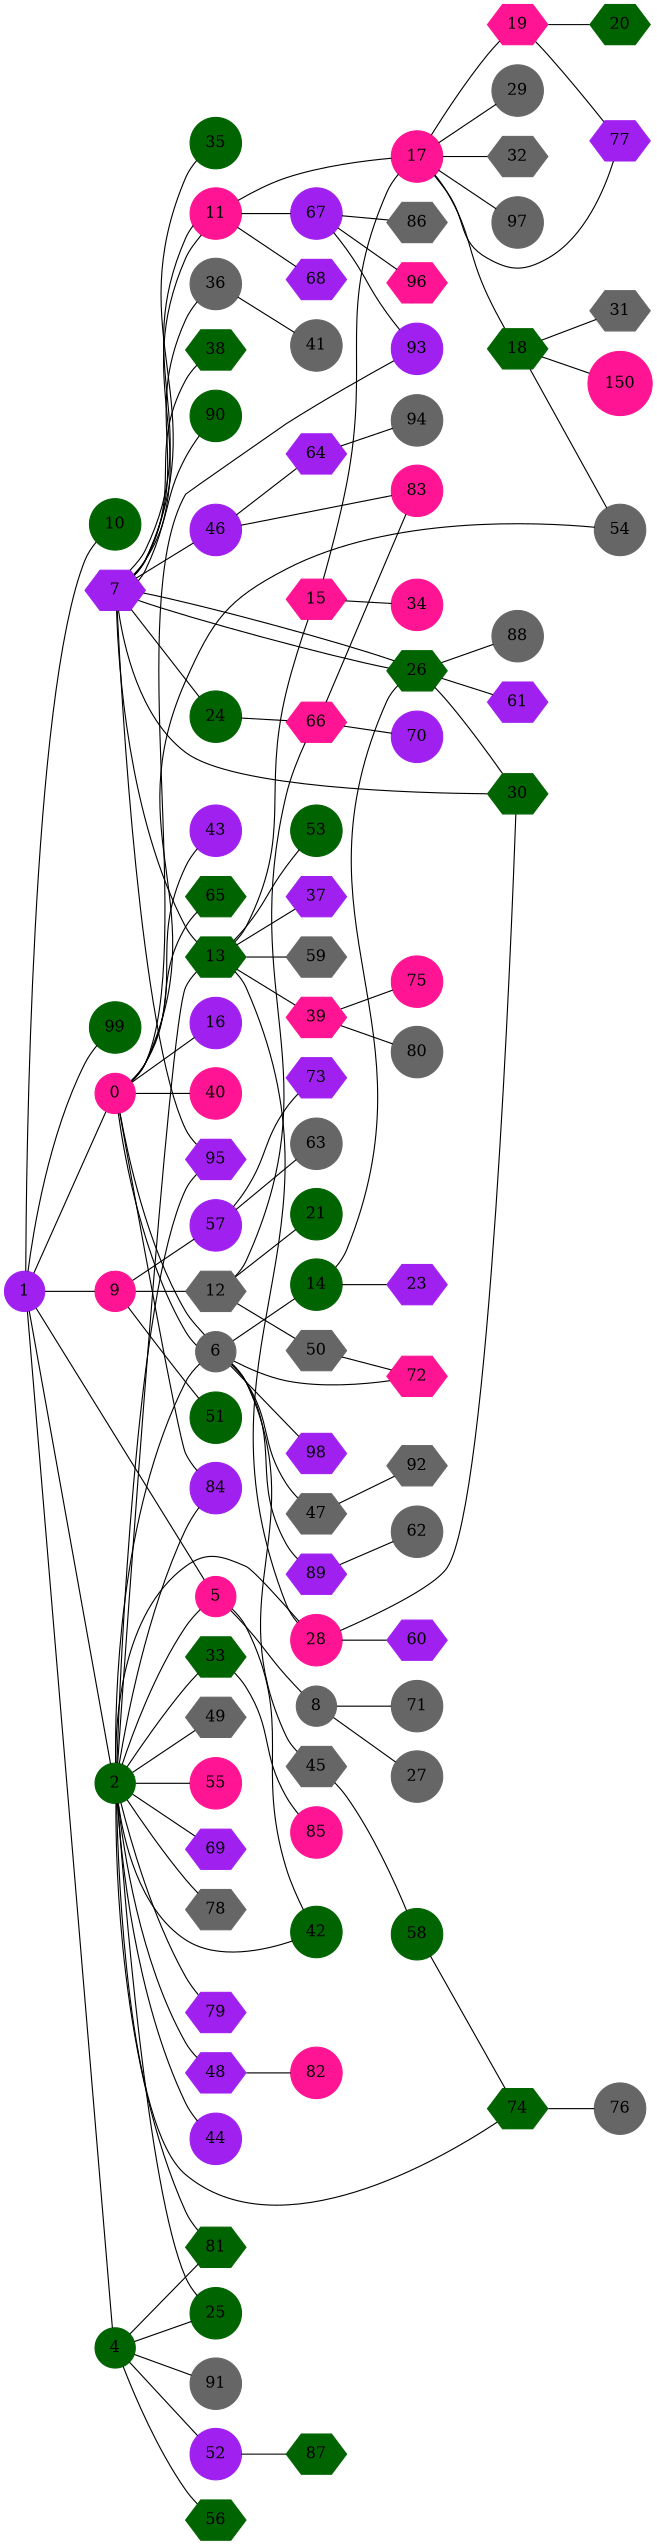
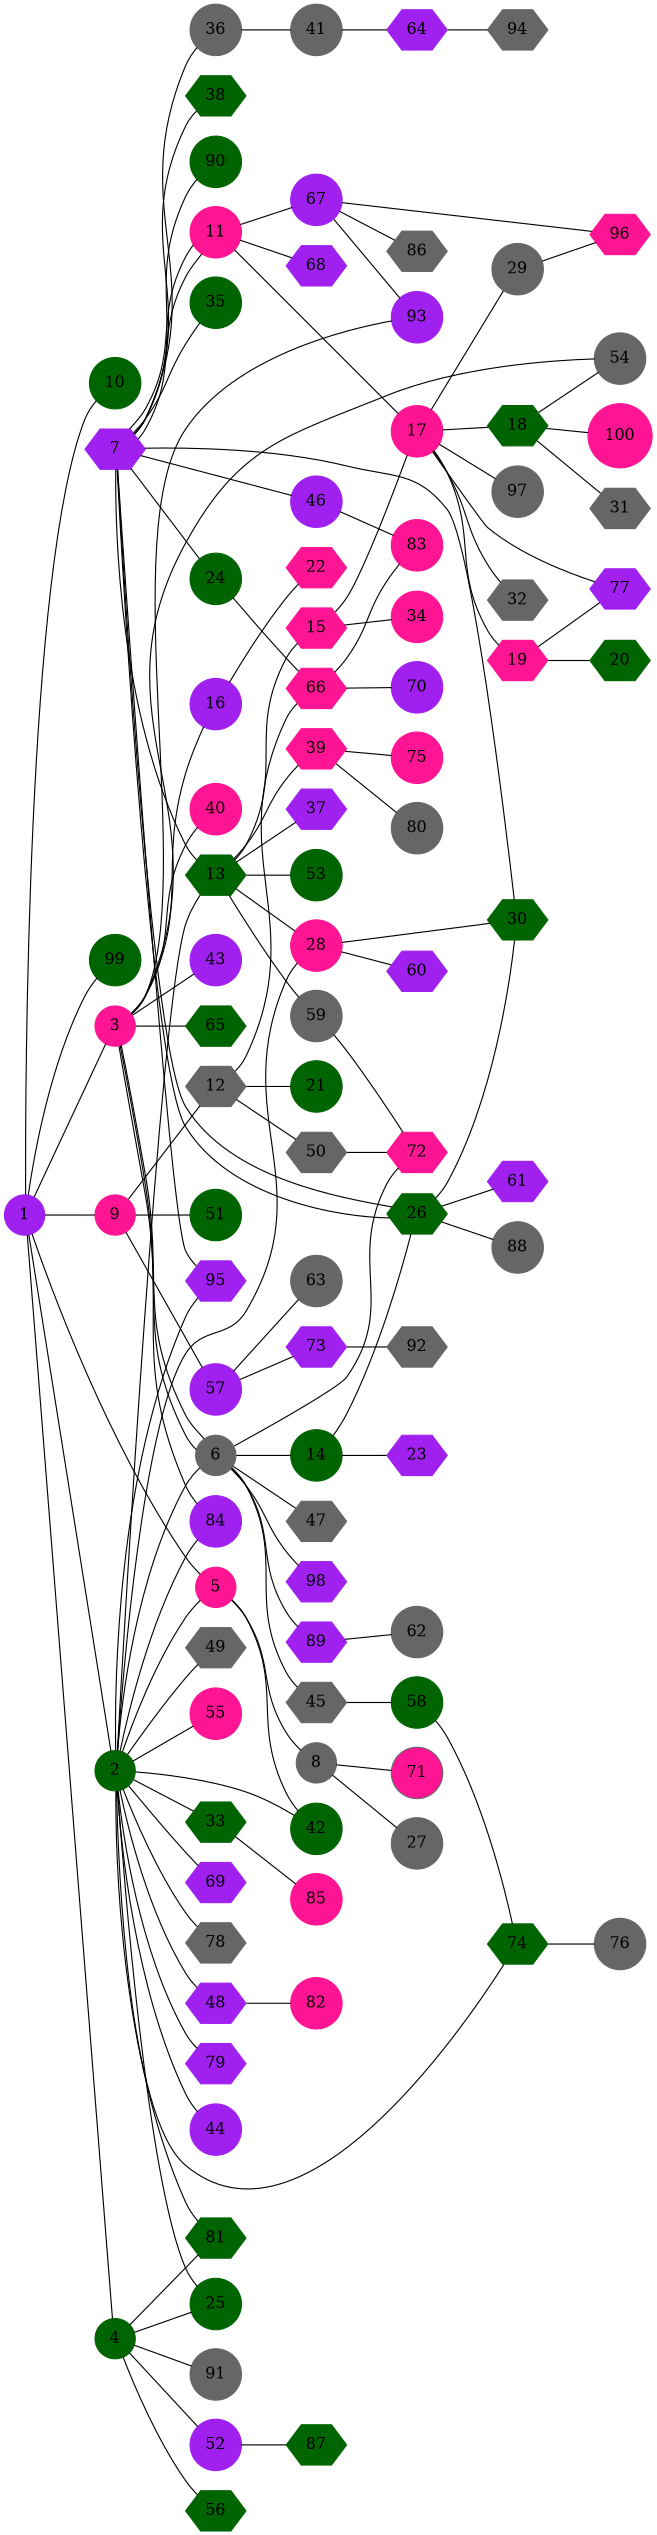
edge "96" -- "29": added
node "150": label "150" -> "100"
node "94": shape circle -> hexagon
edge "64" -- "46": now "64" -- "41"
node "22": added
node "59": shape hexagon -> circle
edge "59" -- "72": added
node "0": label "0" -> "3"
edge "92" -- "47": now "92" -- "73"
node "71": fillcolor gray40 -> deeppink
